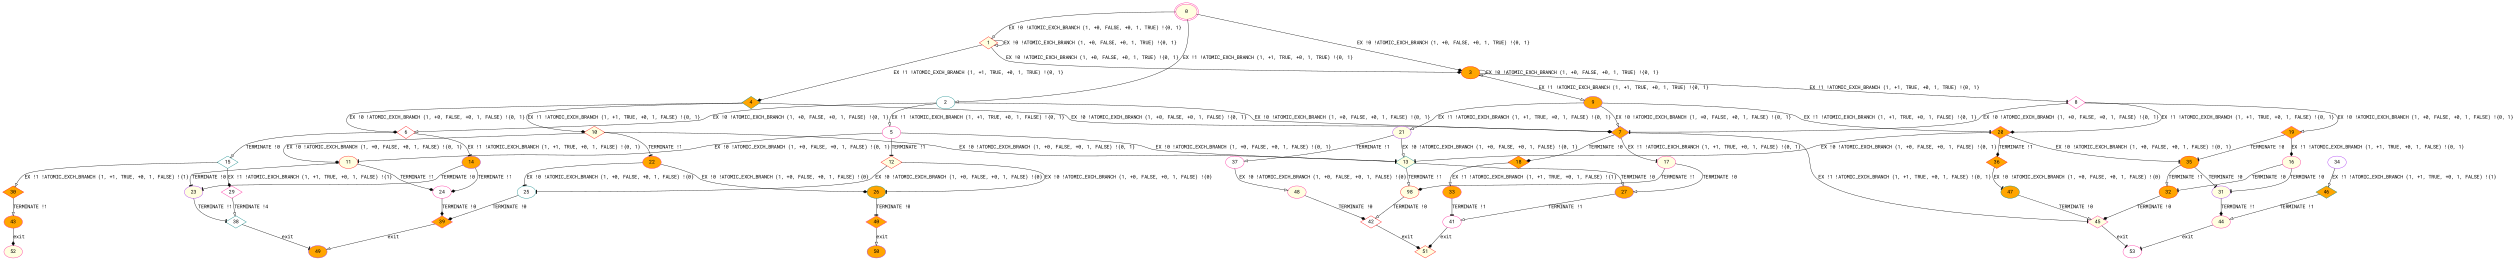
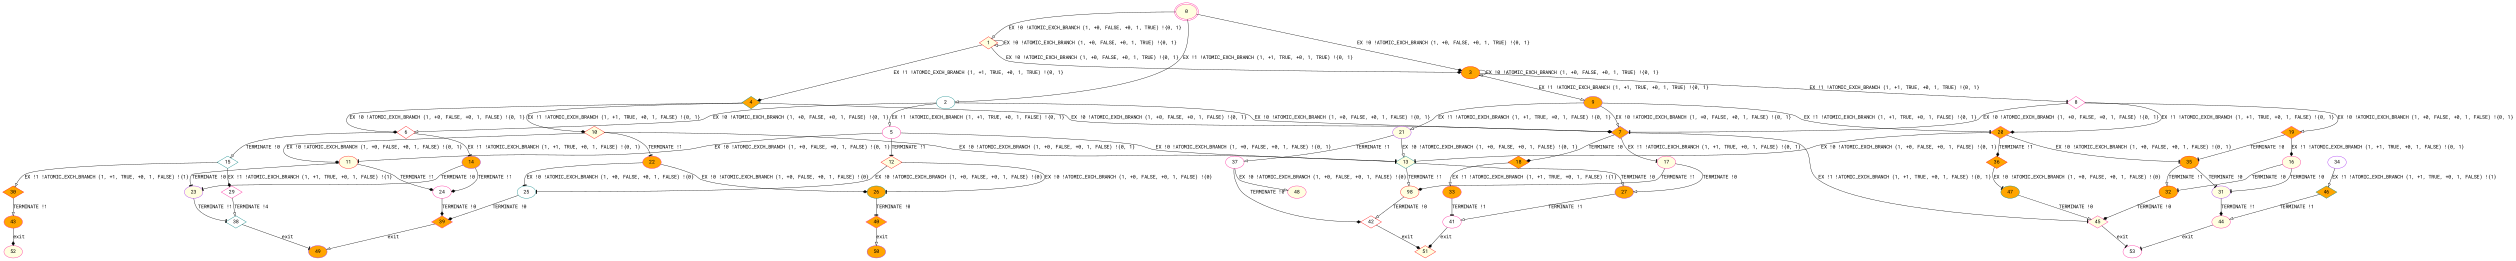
edge "48" -> "42": now "37" -> "42"
